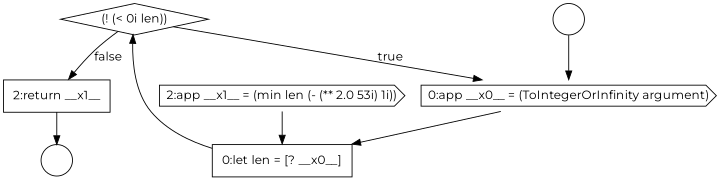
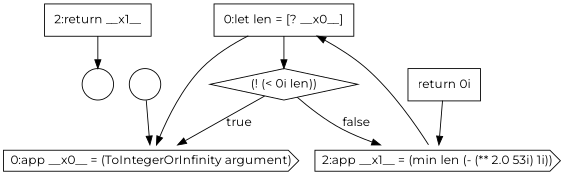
edge "(! (< 0i len))" -> "2:return __x1__": now "(! (< 0i len))" -> "2:app __x1__ = (min len (- (** 2.0 53i) 1i))"
node "return 0i": added
edge "0:app __x0__ = (ToIntegerOrInfinity argument)" -> "0:let len = [? __x0__]": reversed
